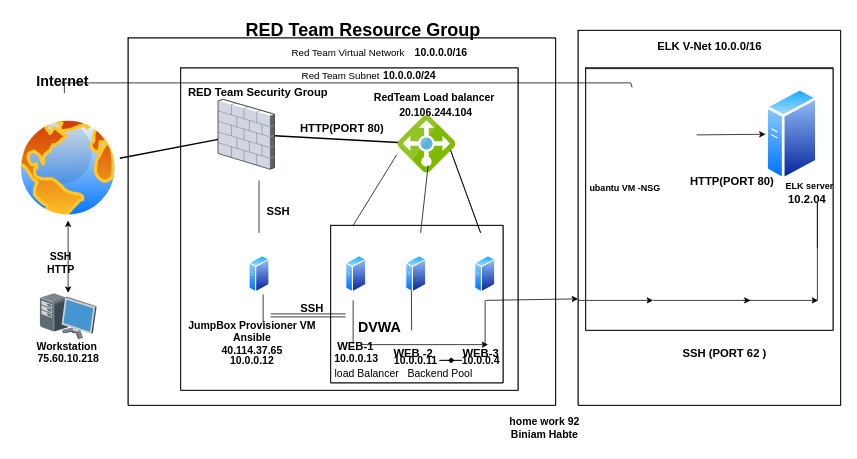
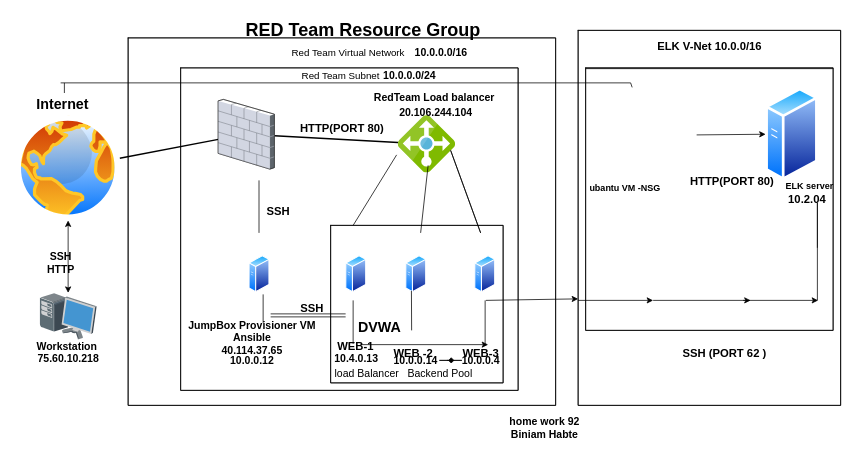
node "Internet": moved (64, 82) -> (64, 104)
node "RED Team Security Group": removed
node "10.0.0.13": label "10.0.0.13" -> "10.4.0.13"
node "10.0.0.11": label "10.0.0.11" -> "10.0.0.14"
